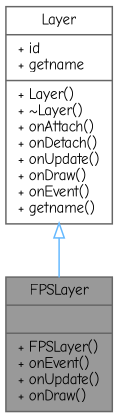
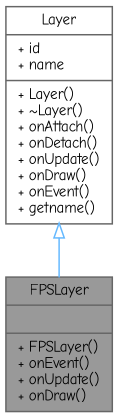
node "Layer": text "+ getname" -> "+ name"
